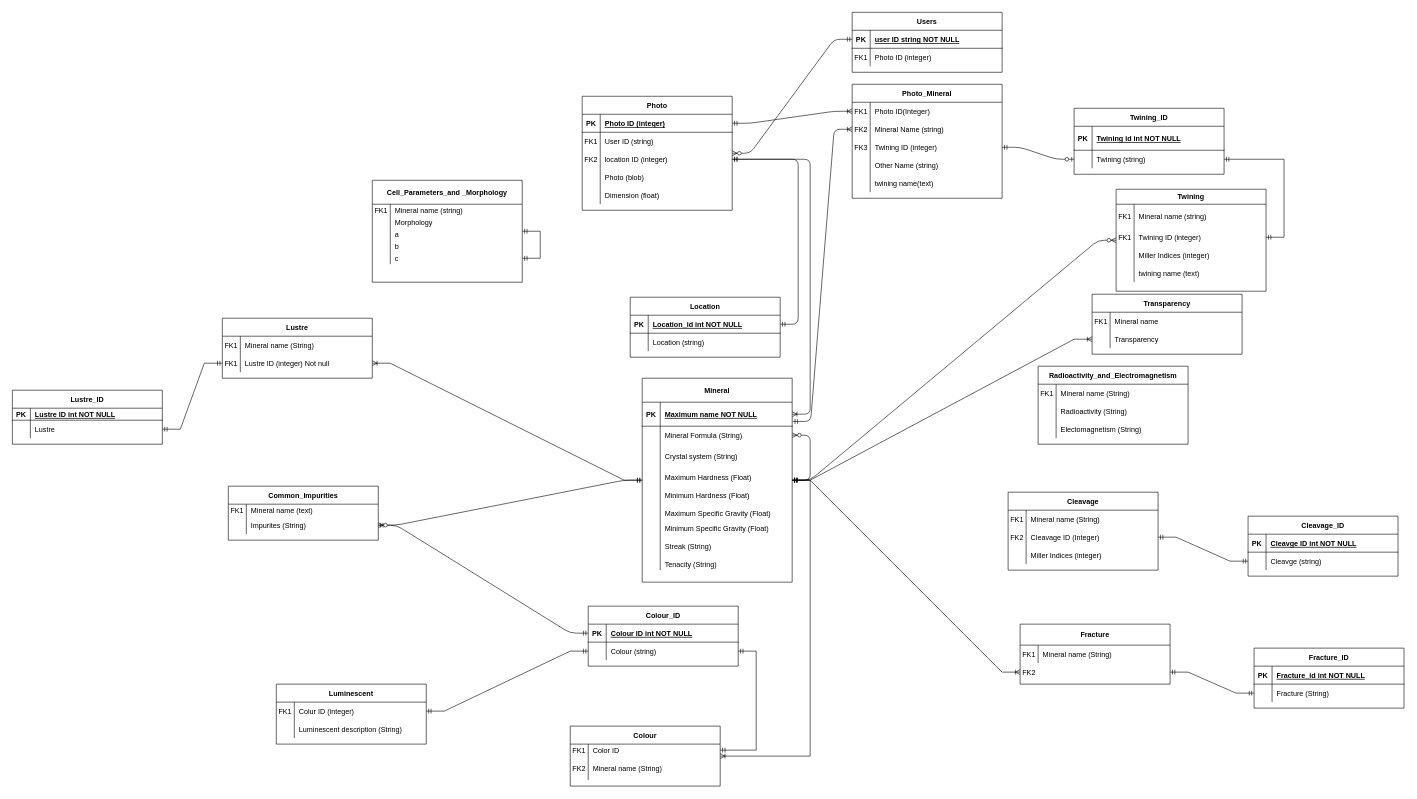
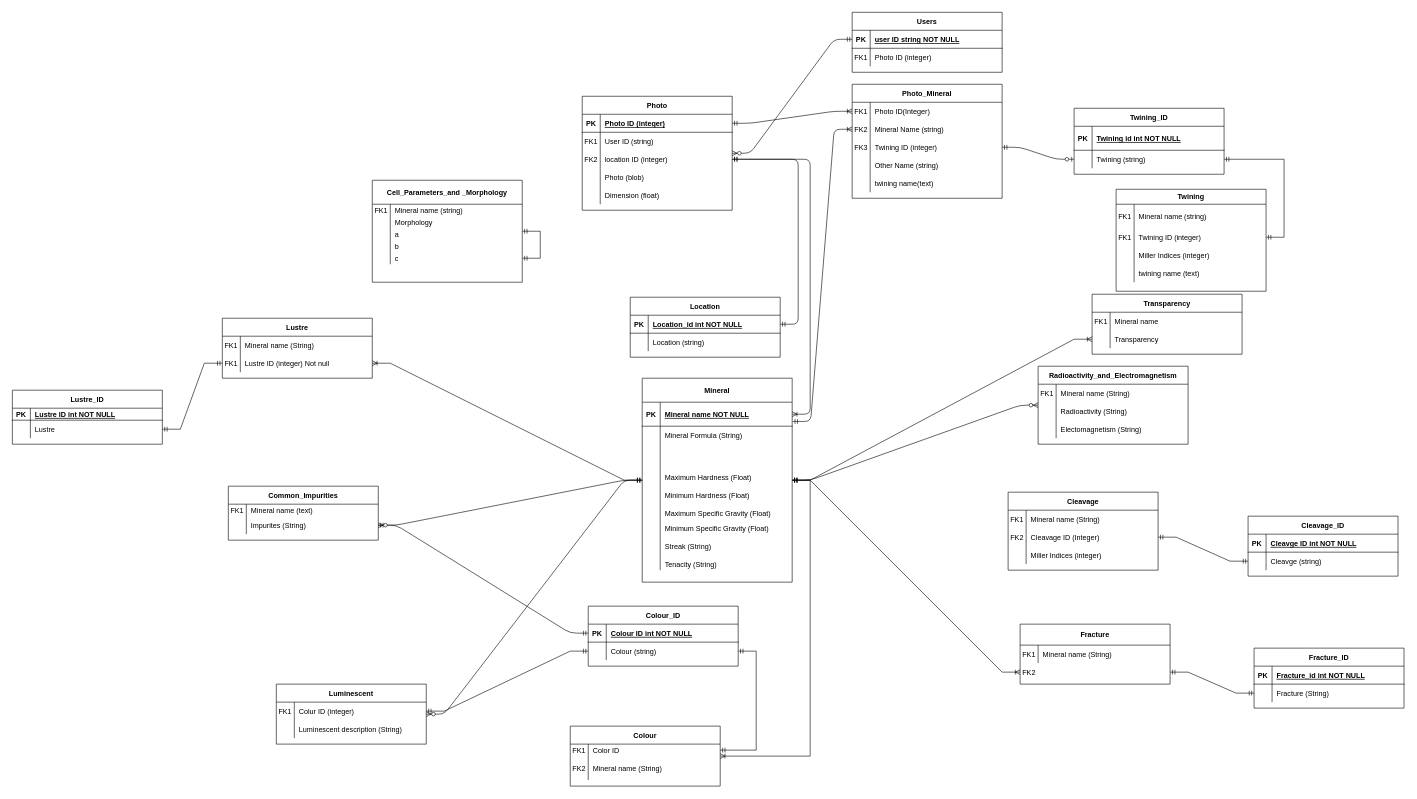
edge "Twining" -- "Mineral": removed
node "Maximum name NOT NULL": label "Maximum name NOT NULL" -> "Mineral name NOT NULL"
edge "Mineral Formula (String)" -- "Mineral": now "Radioactivity_and_Electromagnetism" -- "Mineral"
node "Crystal system (String)": removed
edge "Mineral" -- "Luminescent": added
